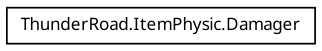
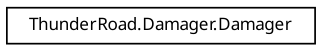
node "ThunderRoad.ItemPhysic.Damager": label "ThunderRoad.ItemPhysic.Damager" -> "ThunderRoad.Damager.Damager"
